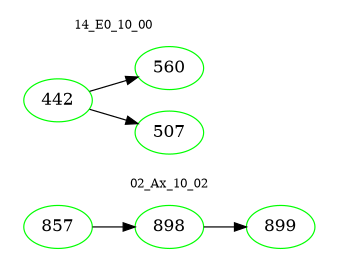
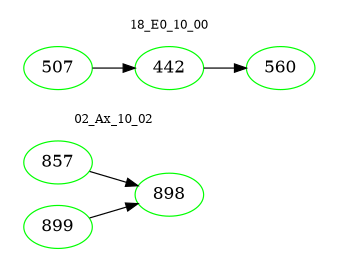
cluster "14_E0_10_00": label "14_E0_10_00" -> "18_E0_10_00"
edge "442" -> "507": reversed
edge "898" -> "899": reversed
